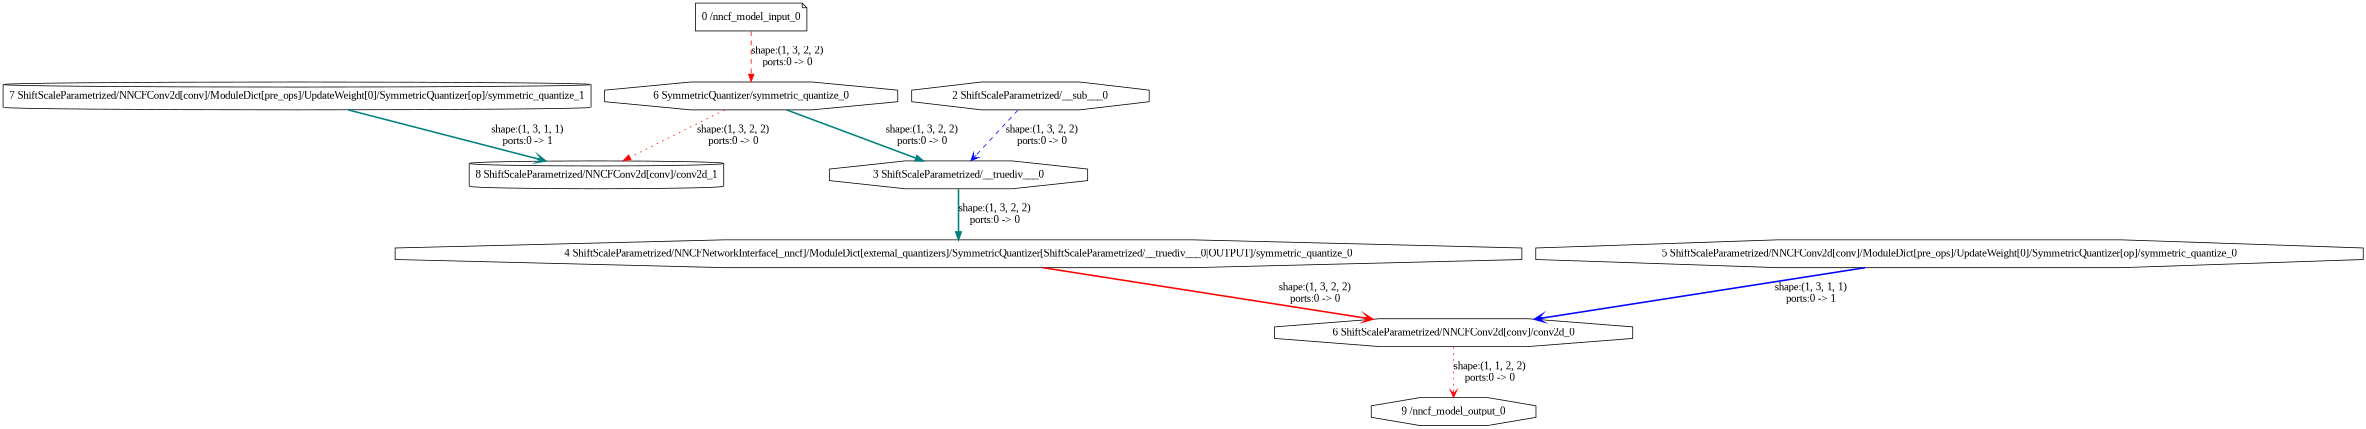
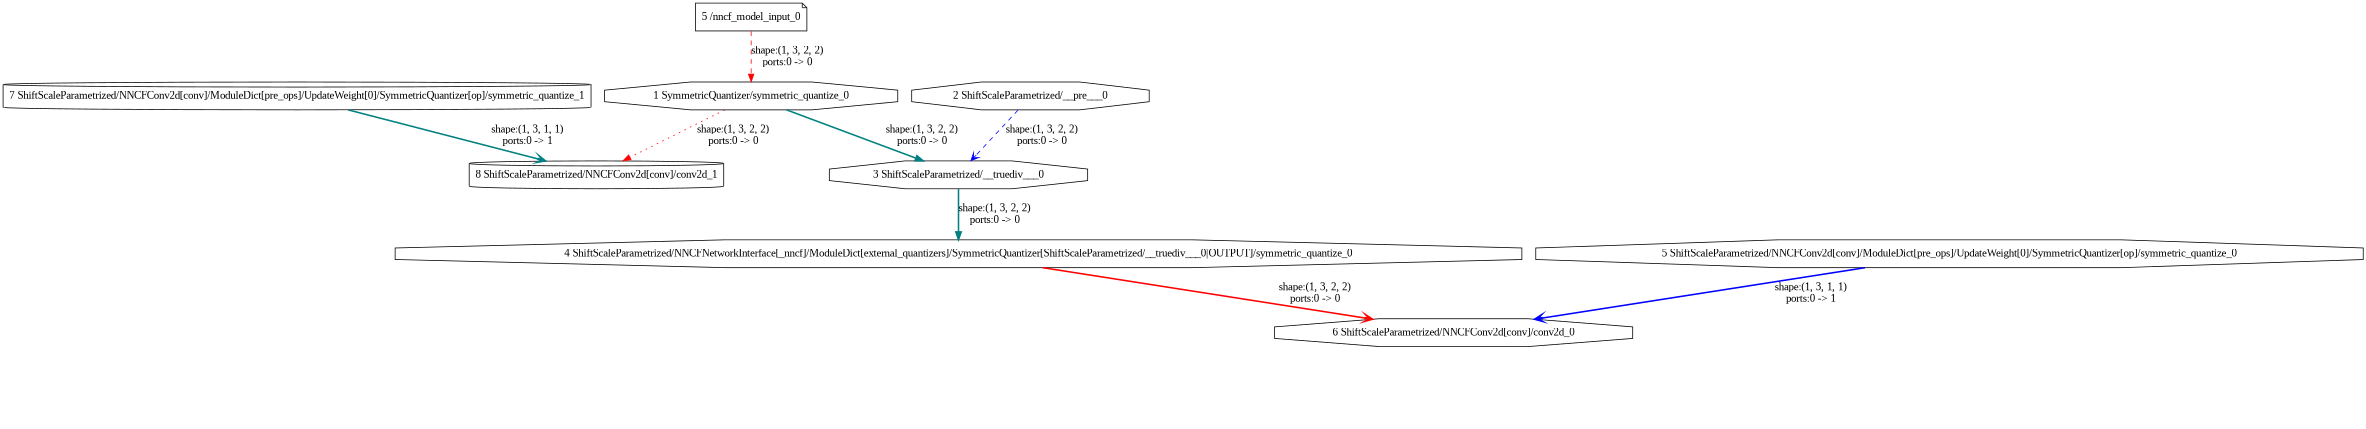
node "0 /nncf_model_input_0": label "0 /nncf_model_input_0" -> "5 /nncf_model_input_0"
node "6 SymmetricQuantizer/symmetric_quantize_0": label "6 SymmetricQuantizer/symmetric_quantize_0" -> "1 SymmetricQuantizer/symmetric_quantize_0"
node "2 ShiftScaleParametrized/__sub___0": label "2 ShiftScaleParametrized/__sub___0" -> "2 ShiftScaleParametrized/__pre___0"
node "9 /nncf_model_output_0": removed
